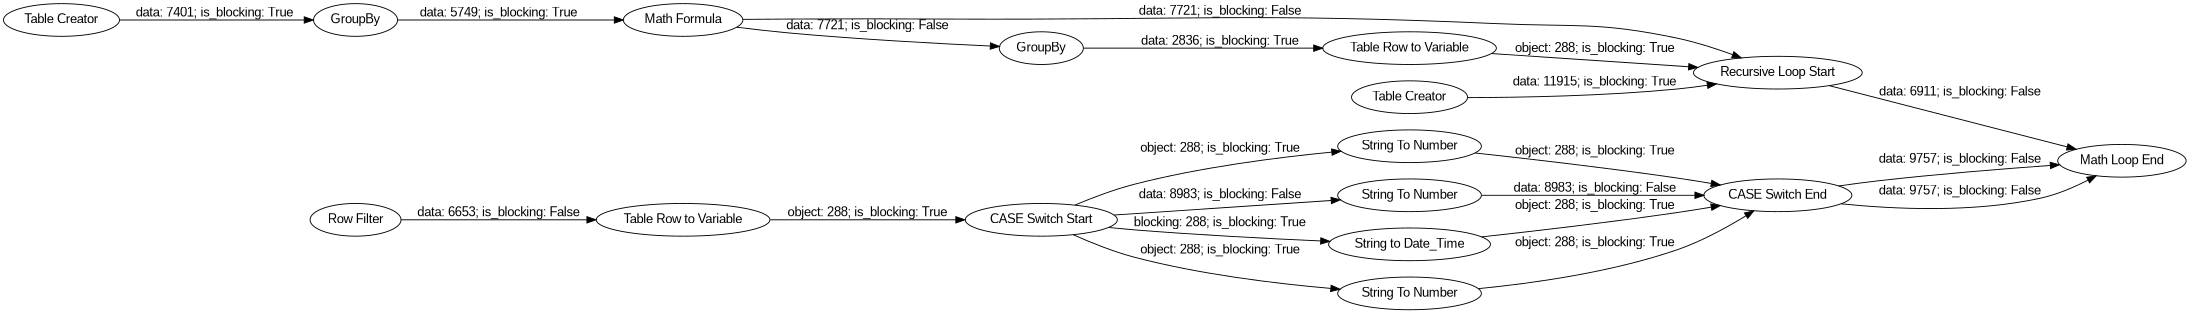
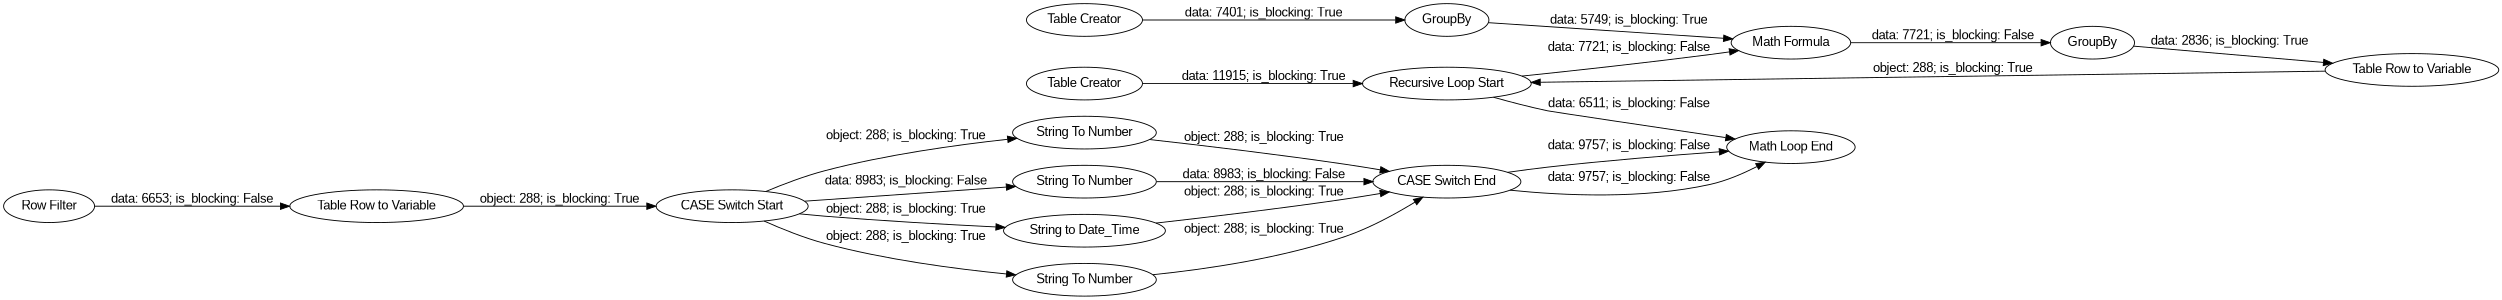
edge "Math Formula" -> "Recursive Loop Start": reversed
edge "Recursive Loop Start" -> "Math Loop End": label "data: 6911; is_blocking: False" -> "data: 6511; is_blocking: False"
edge "CASE Switch Start" -> "String to Date_Time": label "blocking: 288; is_blocking: True" -> "object: 288; is_blocking: True"
